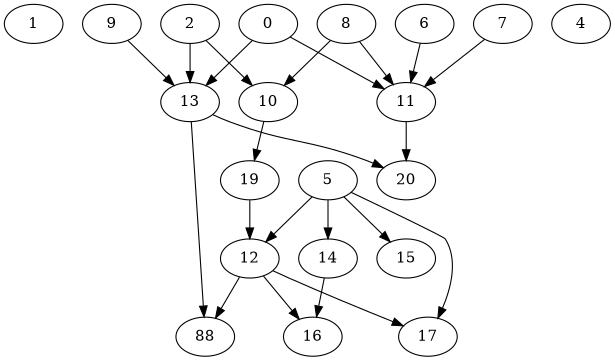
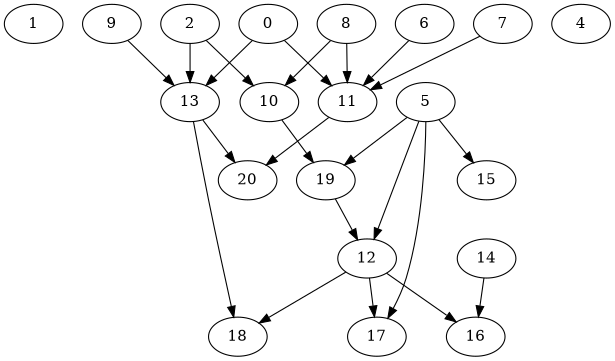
edge "5" -> "14": now "5" -> "19"
node "88": label "88" -> "18"
